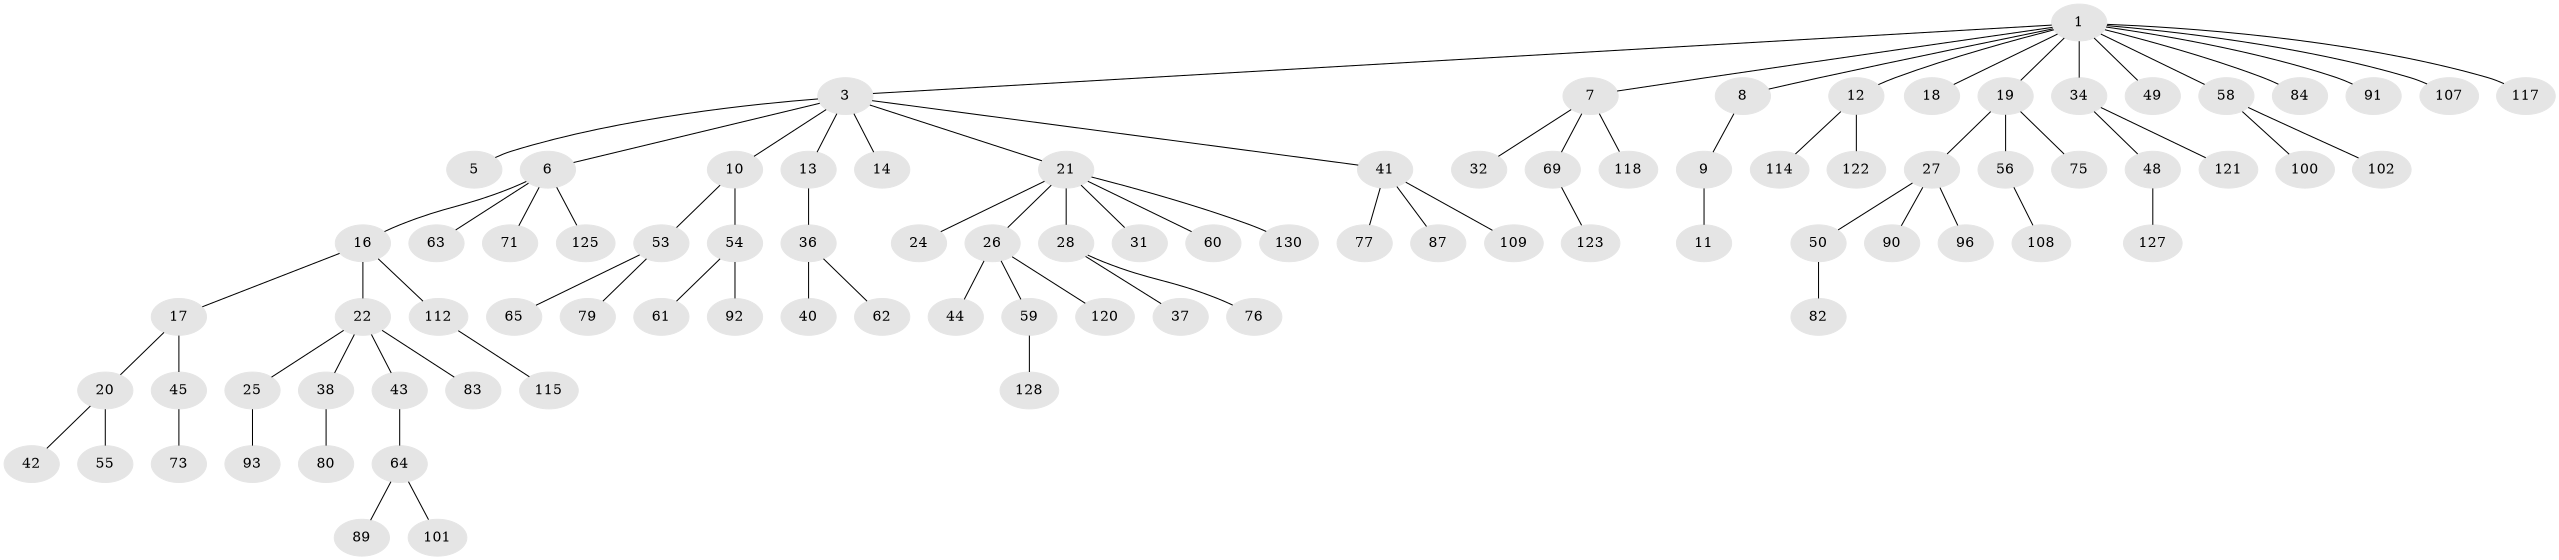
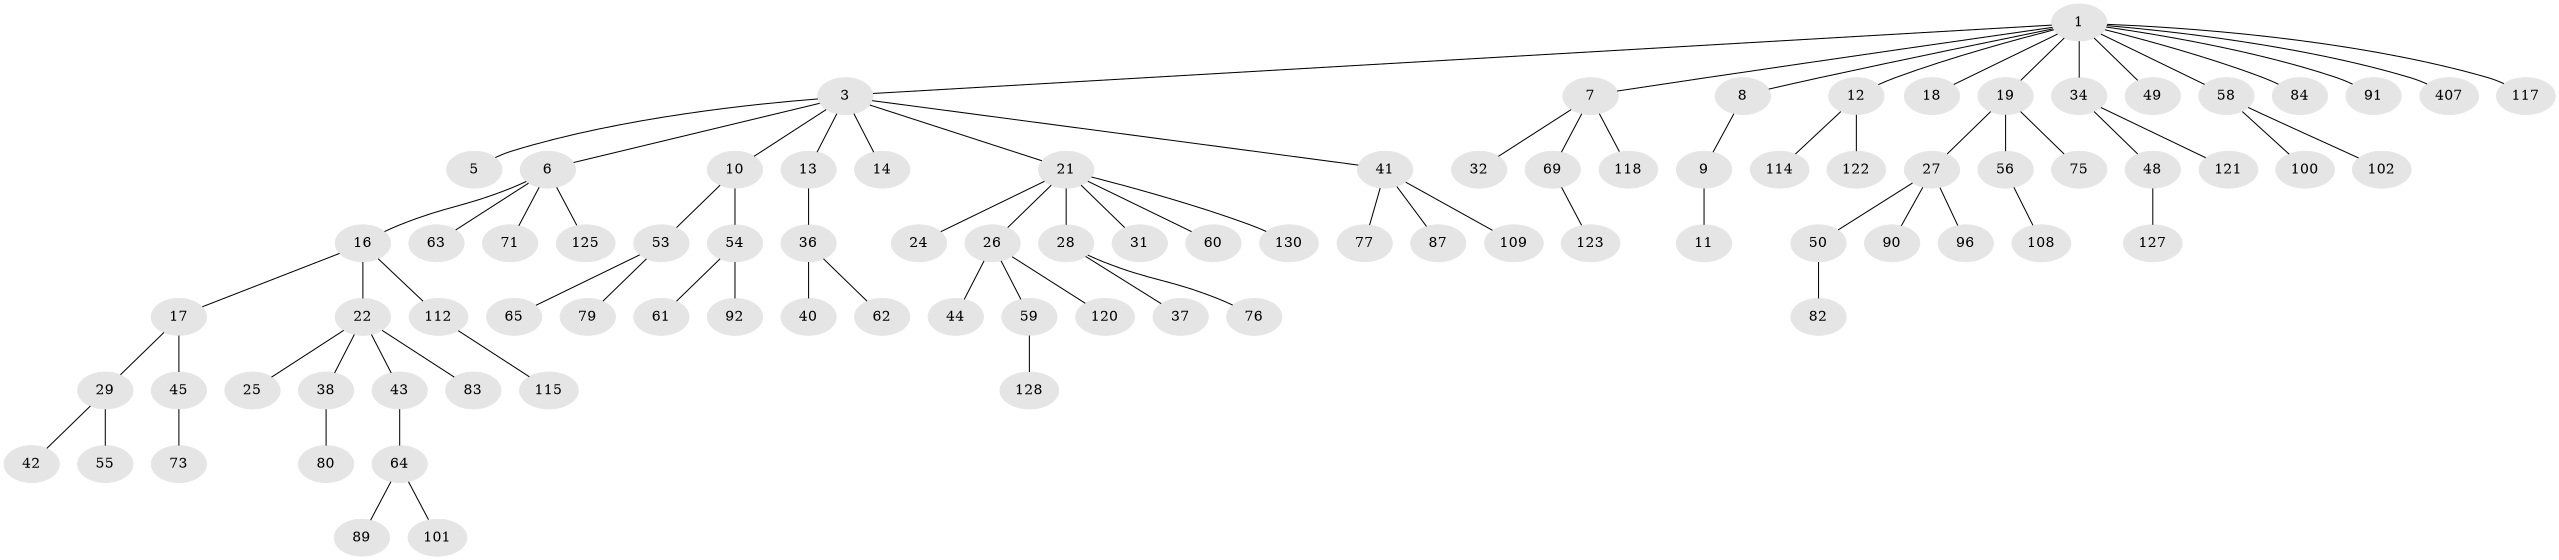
node "107": label "107" -> "407"
node "20": label "20" -> "29"
node "93": removed
